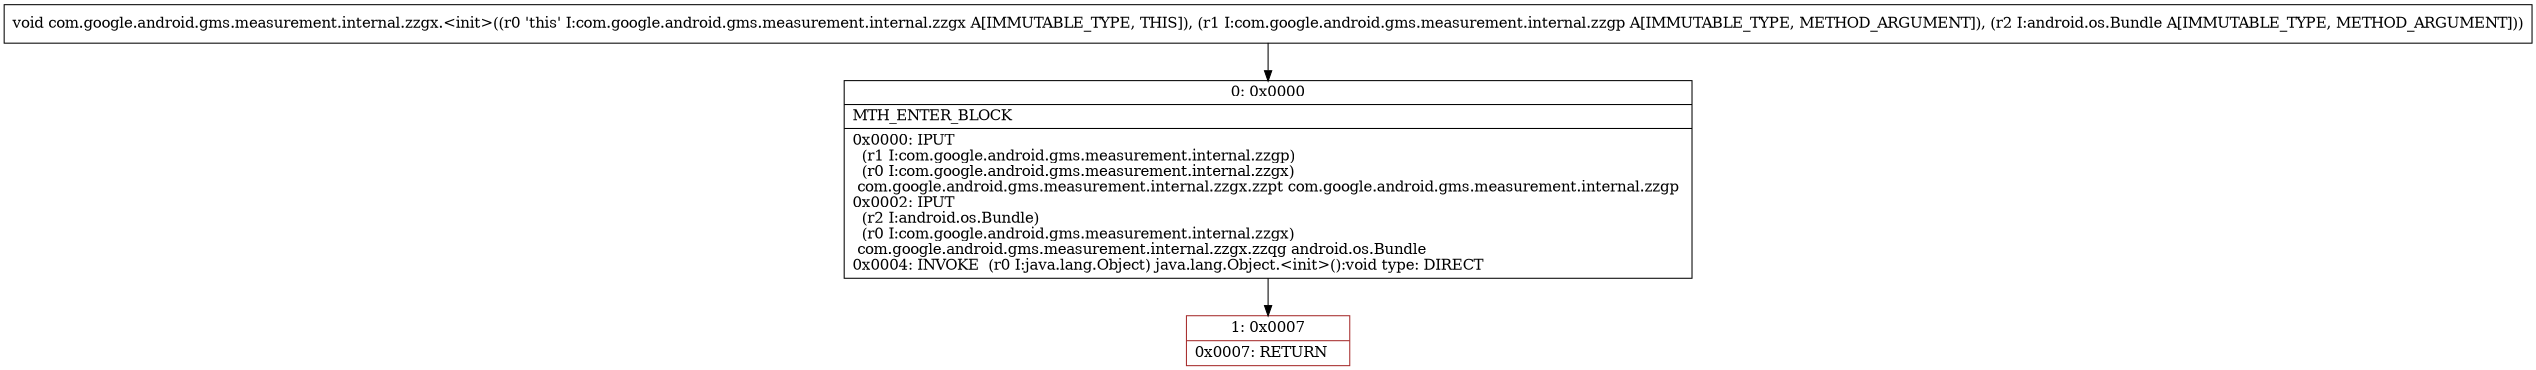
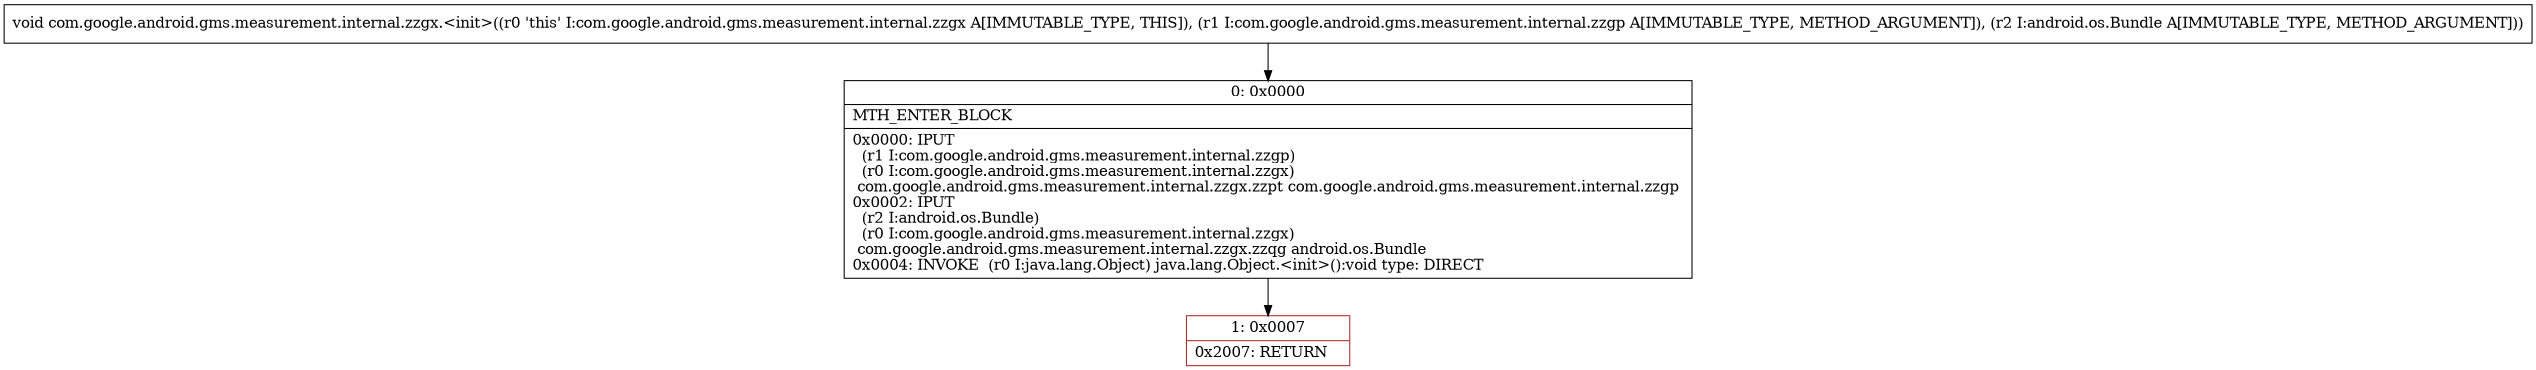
node "1: 0x0007": text "0x0007: RETURN" -> "0x2007: RETURN"
